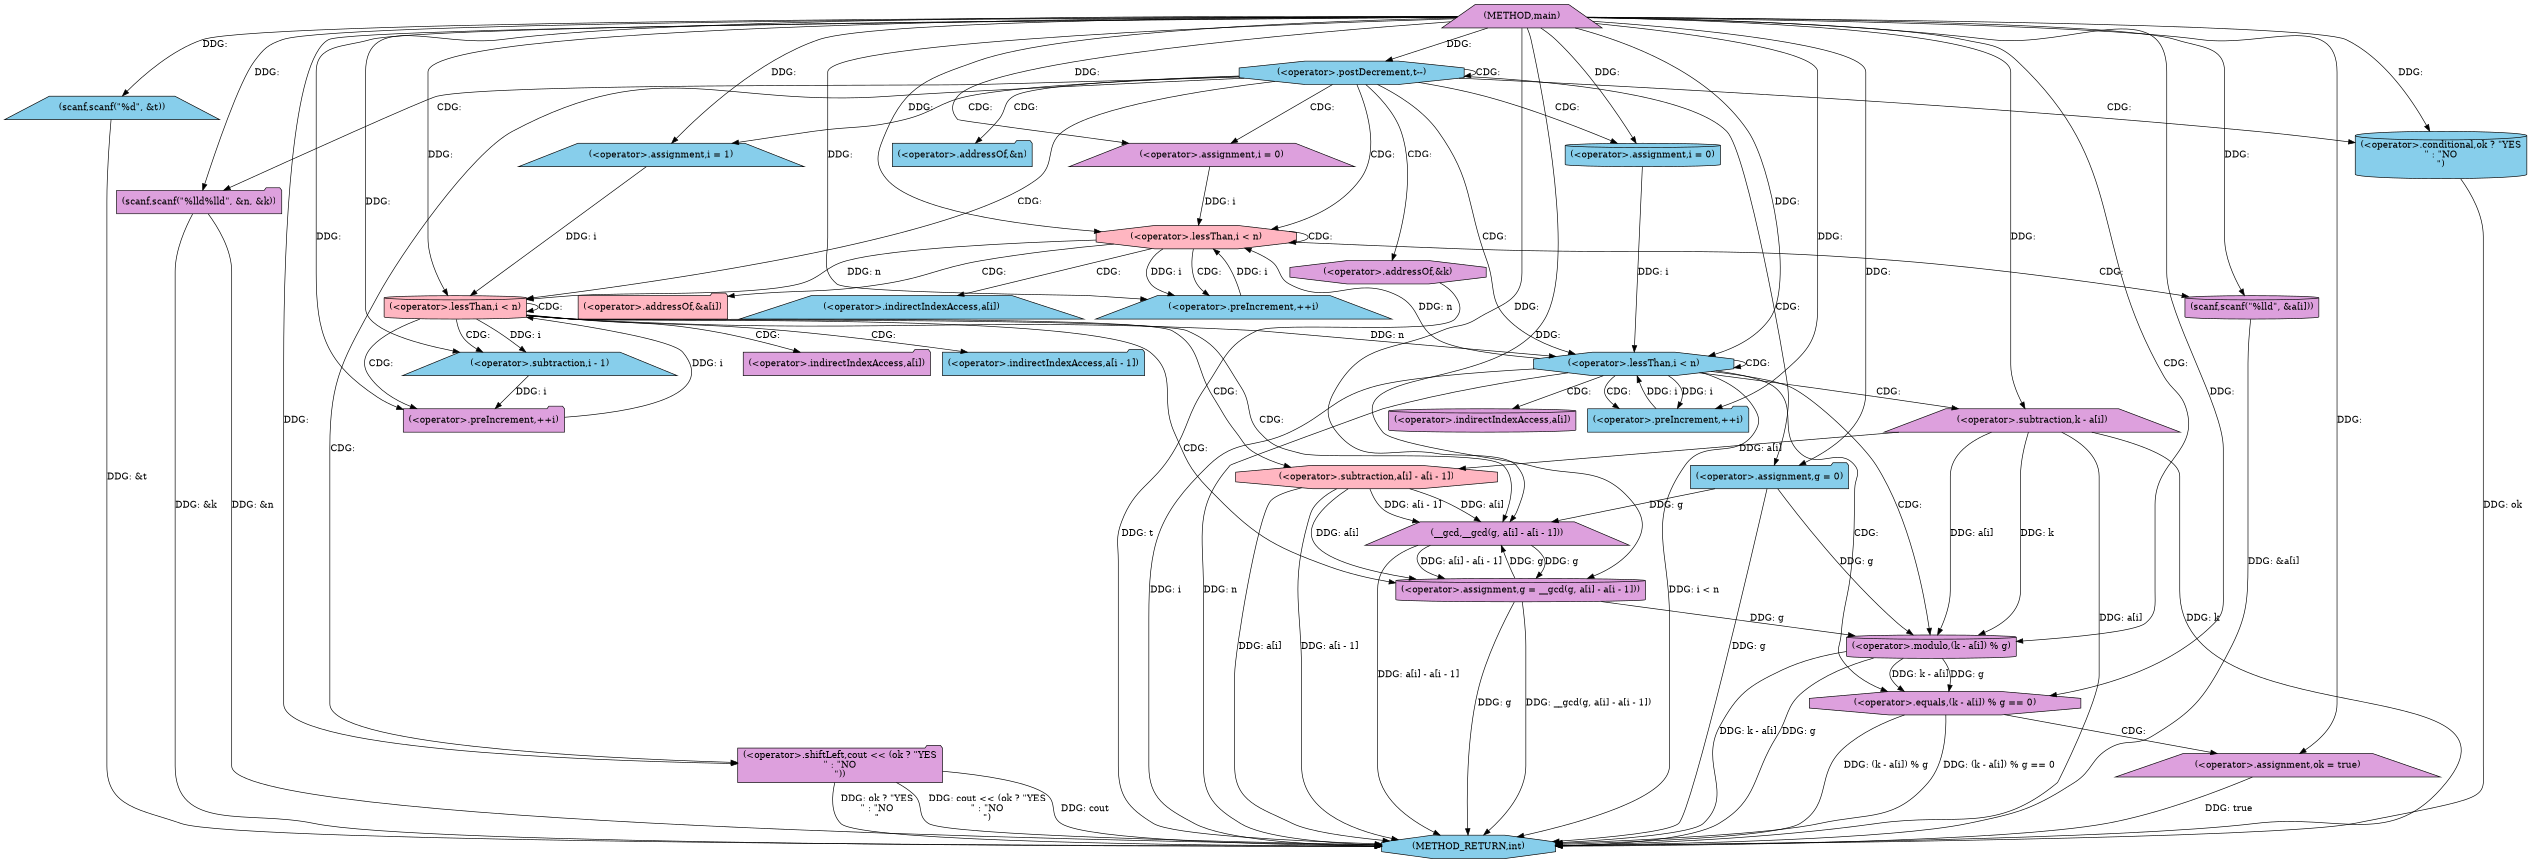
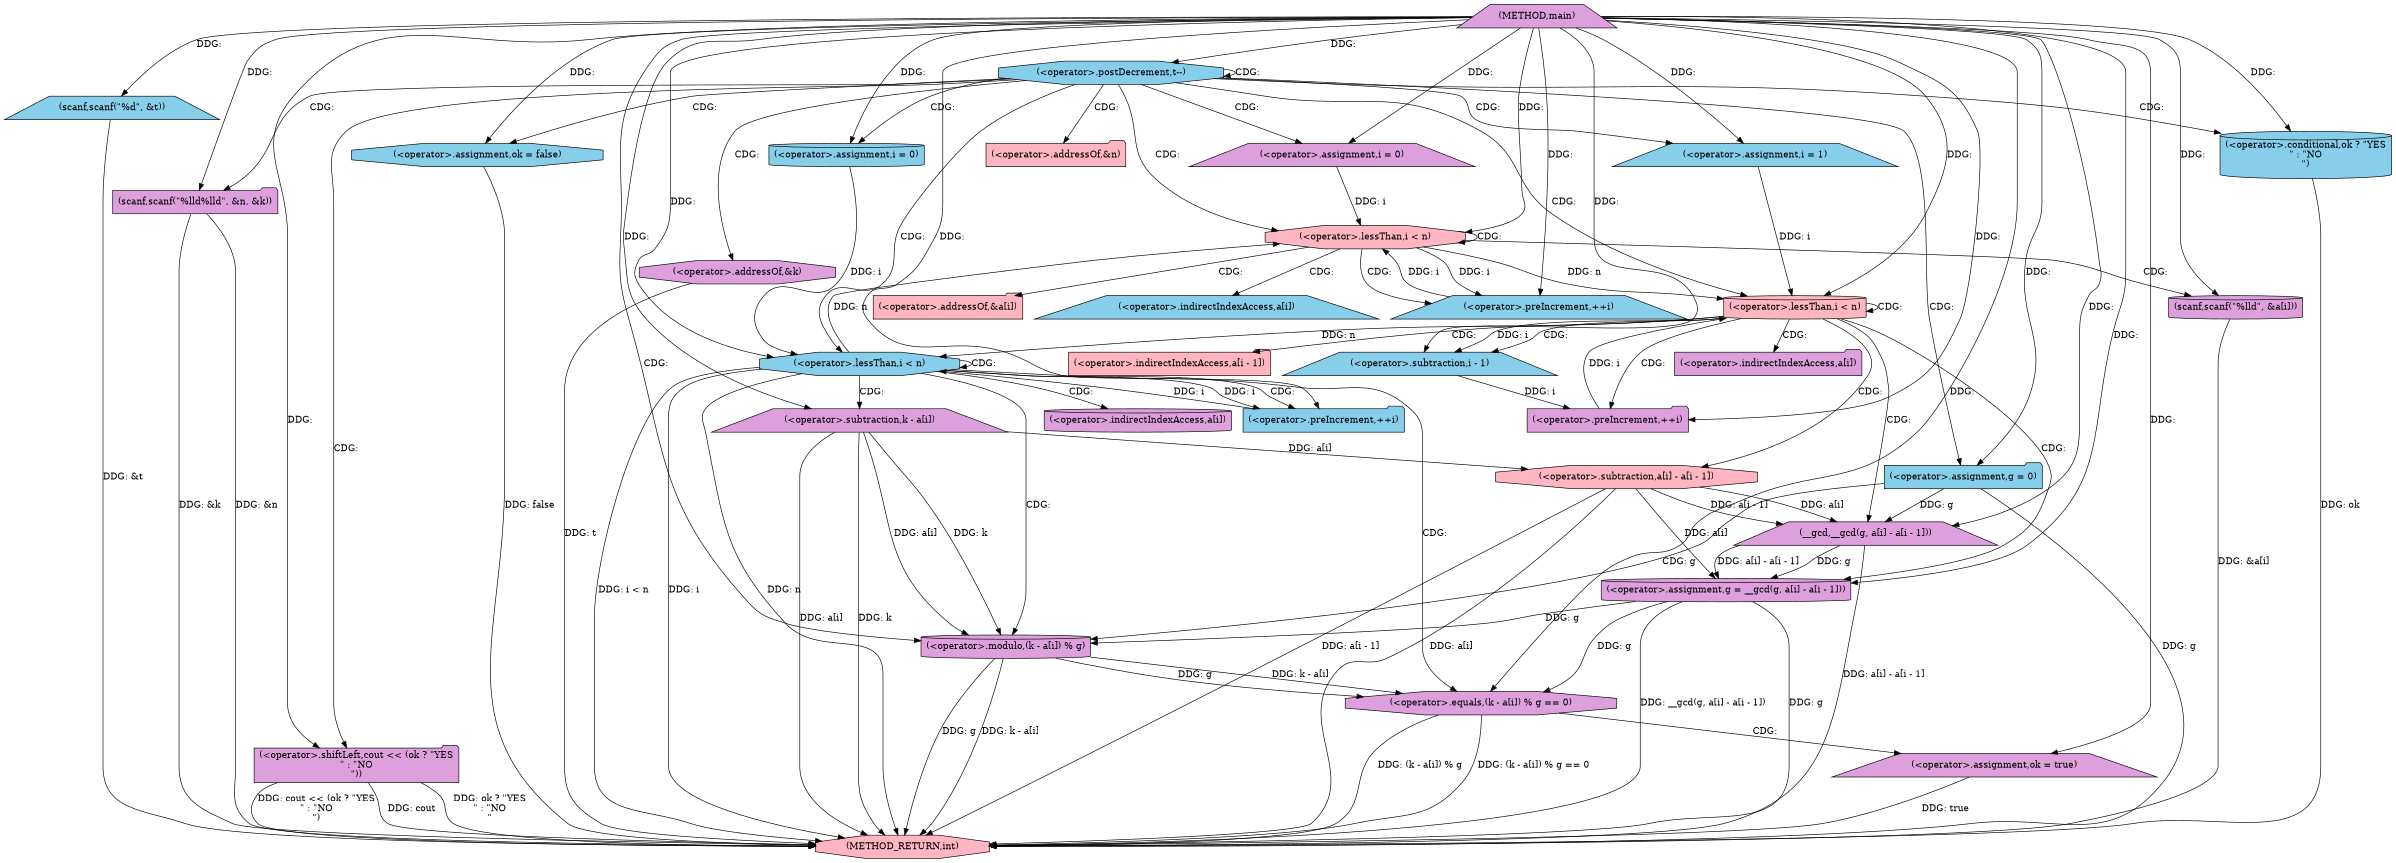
node "(<operator>.assignment,ok = false)": added
node "(<operator>.addressOf,&n)": fillcolor skyblue -> lightpink
node "(<operator>.indirectIndexAccess,a[i - 1])": fillcolor skyblue -> lightpink
edge "(<operator>.assignment,g = 0)" -> "(<operator>.modulo,(k - a[i]) % g)": label "DDG: g" -> "CDG: g"
edge "(<operator>.assignment,g = __gcd(g, a[i] - a[i - 1]))" -> "(__gcd,__gcd(g, a[i] - a[i - 1]))": now "(<operator>.assignment,g = __gcd(g, a[i] - a[i - 1]))" -> "(<operator>.equals,(k - a[i]) % g == 0)"
node "(METHOD_RETURN,int)": fillcolor skyblue -> lightpink
